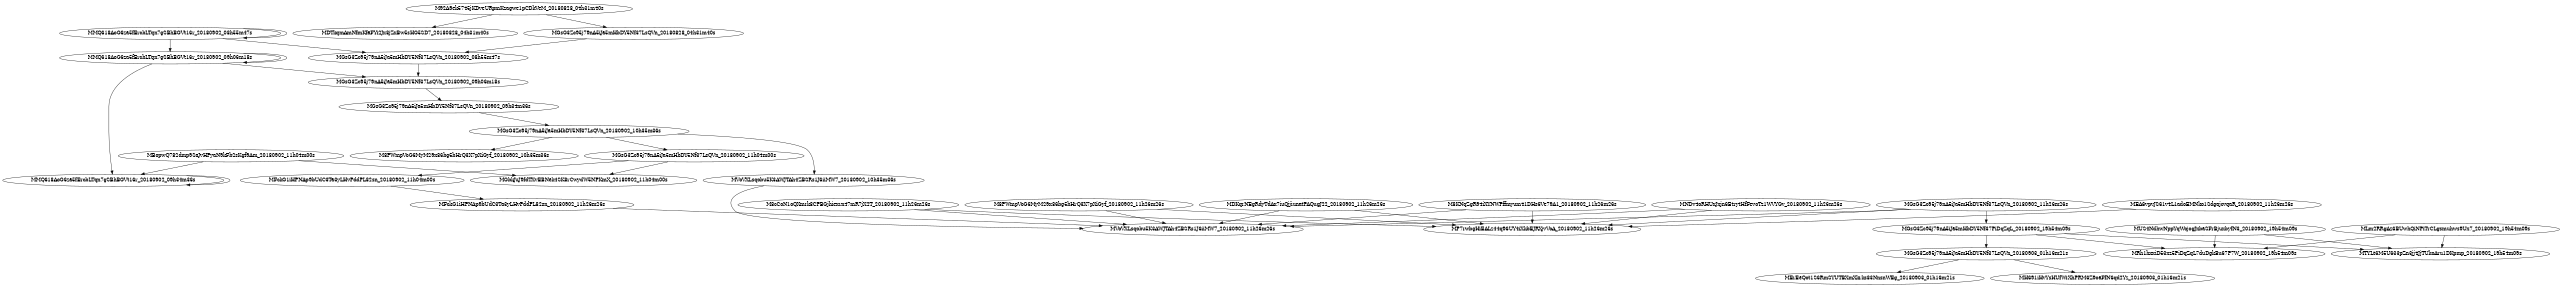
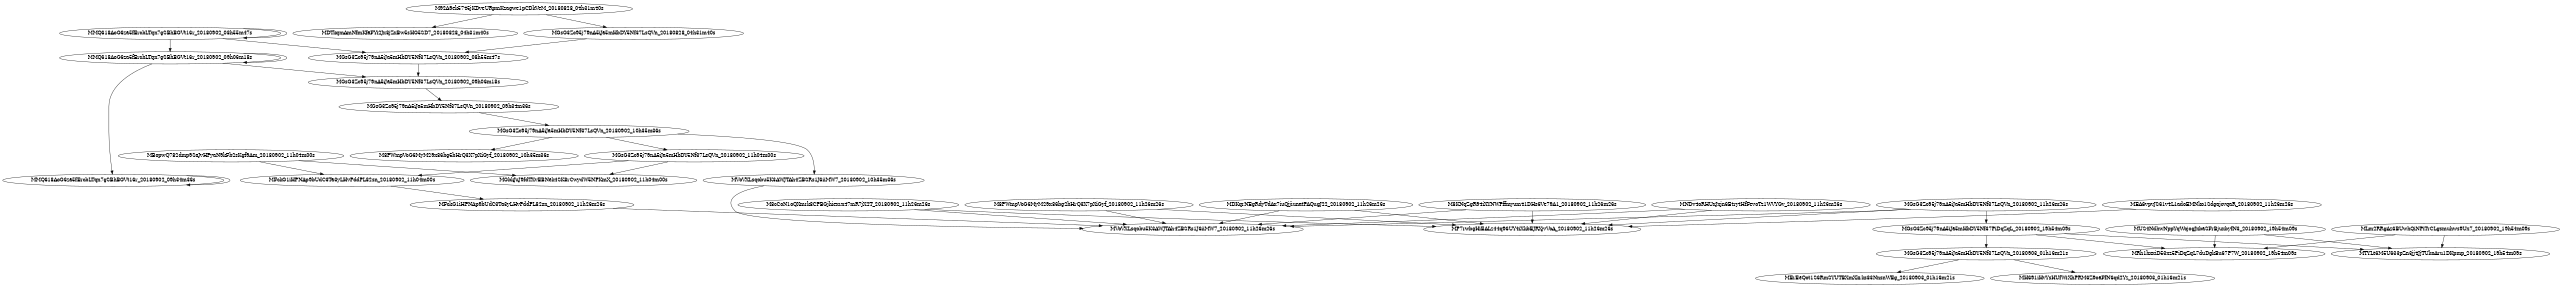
edge "MBopwQ782dmp9SaJvHPyaN9kFb2sKgf9Am_20180902_11h04m00s" -> "MMQ618AoG6za5fErcbLTqn7gSBhBGVt16r_20180902_09h34m36s": now "MBopwQ782dmp9SaJvHPyaN9kFb2sKgf9Am_20180902_11h04m00s" -> "MFckG1iHPNAp9bUdC3Ta3yLHvPddPL82sn_20180902_11h04m00s"
node "M8PWmpVoG6MyM29x86bg5bHrQ3X7pXiGyf_20180902_11h26m26s": label "M8PWmpVoG6MyM29x86bg5bHrQ3X7pXiGyf_20180902_11h26m26s" -> "M8PWmpVoG6MyM29x86bg2bHrQ3X7pXiGyf_20180902_11h26m26s"
